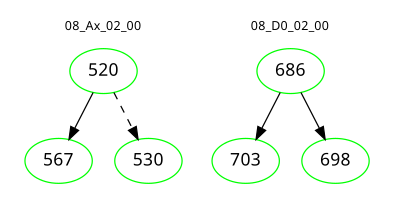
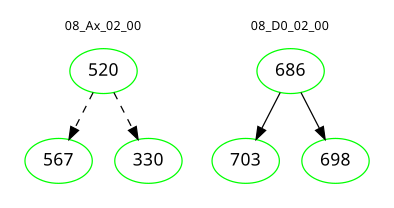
edge "520" -> "567": style solid -> dashed
node "530": label "530" -> "330"
